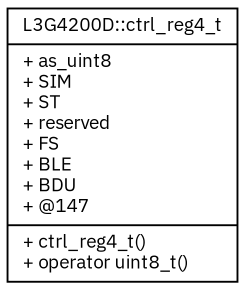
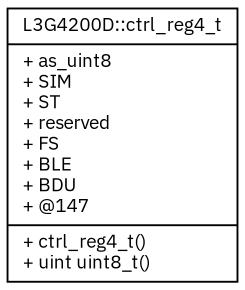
node "L3G4200D::ctrl_reg4_t": text "+ operator uint8_t()" -> "+ uint uint8_t()"
